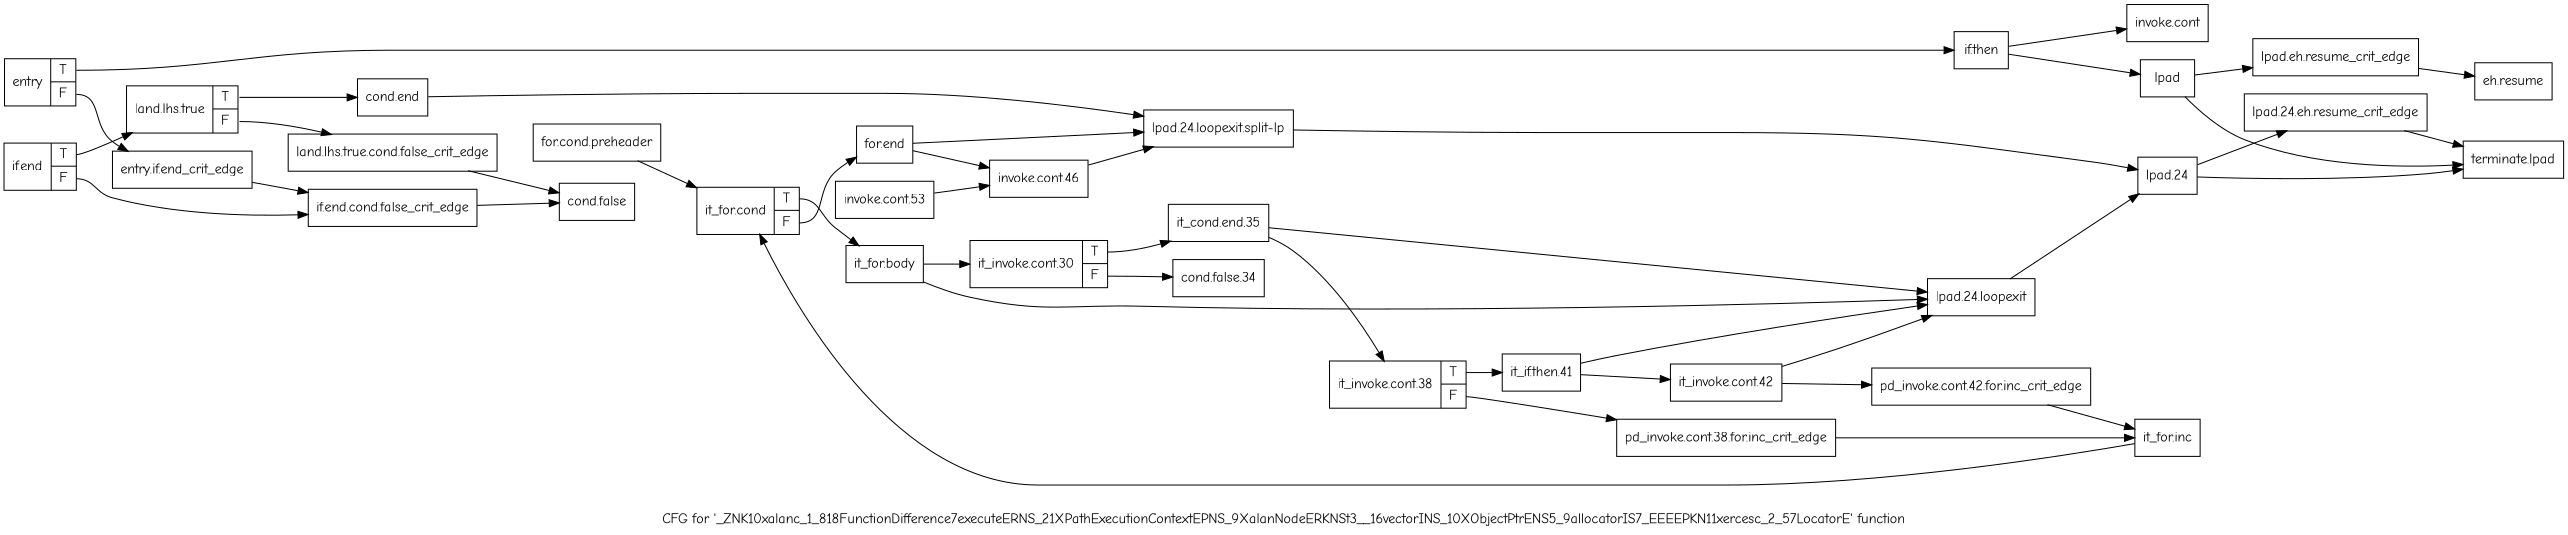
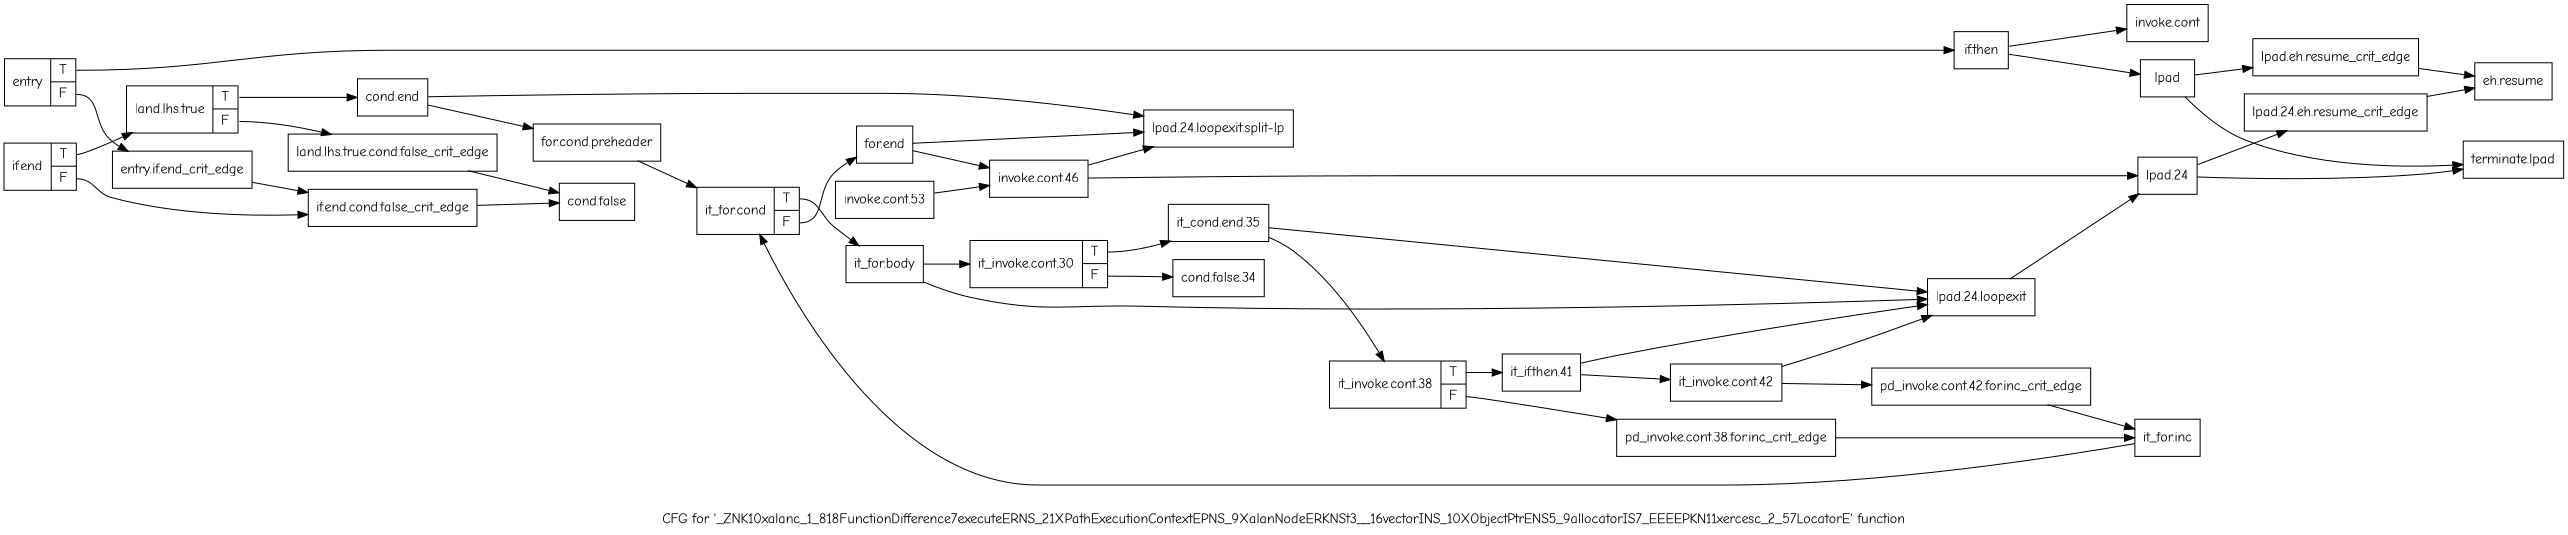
edge "cond.end" -> "for.cond.preheader": added
edge "lpad.24.loopexit.split-lp" -> "lpad.24": now "invoke.cont.46" -> "lpad.24"
edge "lpad.24.eh.resume_crit_edge" -> "terminate.lpad": now "lpad.24.eh.resume_crit_edge" -> "eh.resume"
